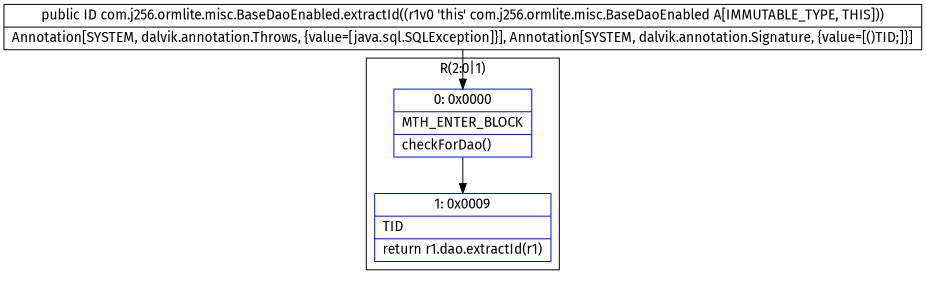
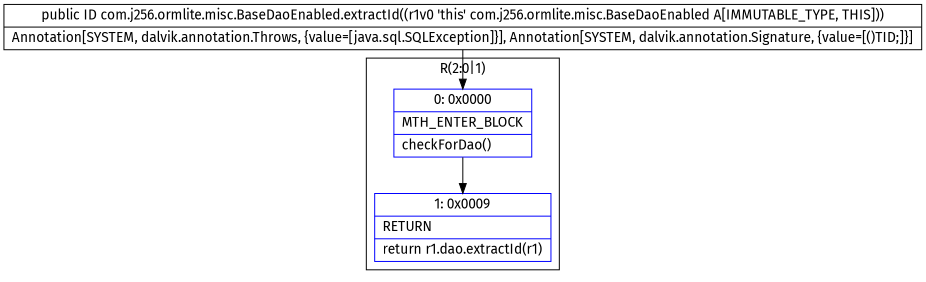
node "1: 0x0009": text "TID" -> "RETURN"
